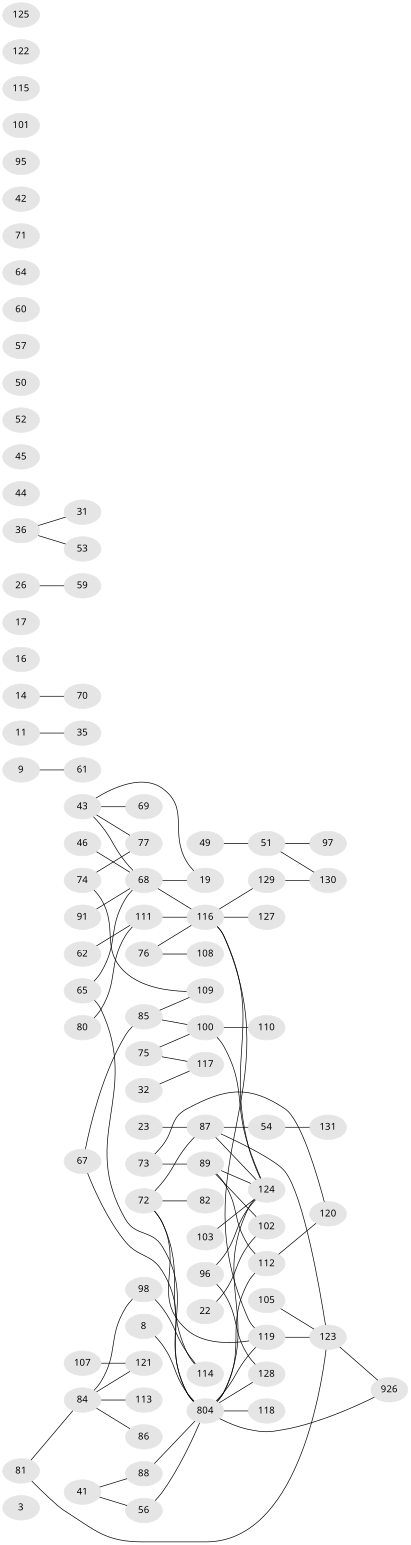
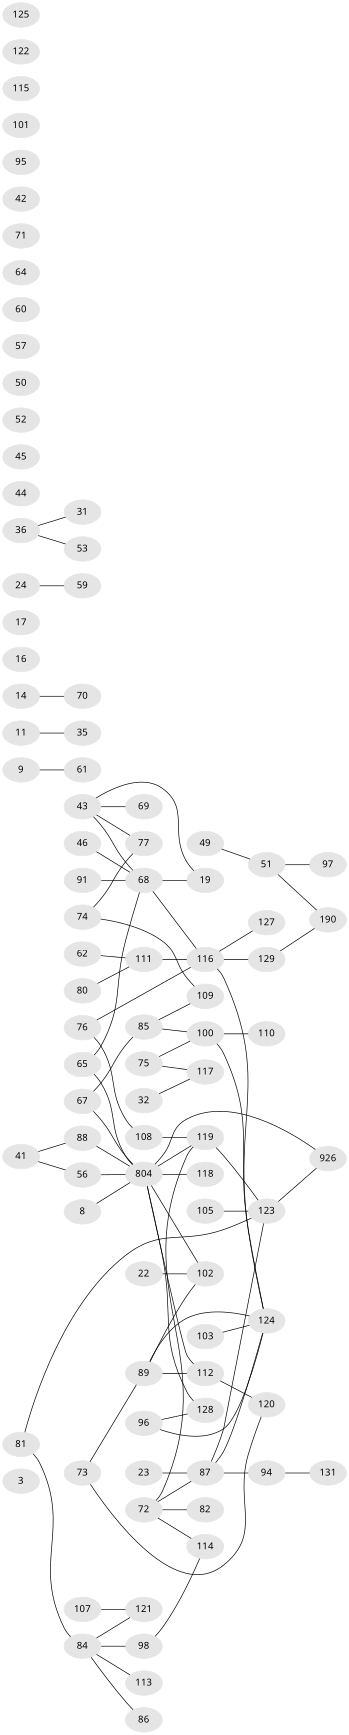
node "26": label "26" -> "24"
node "130": label "130" -> "190"
node "54": label "54" -> "94"
edge "116" -- "119": now "108" -- "119"
edge "124" -- "804": now "102" -- "804"
